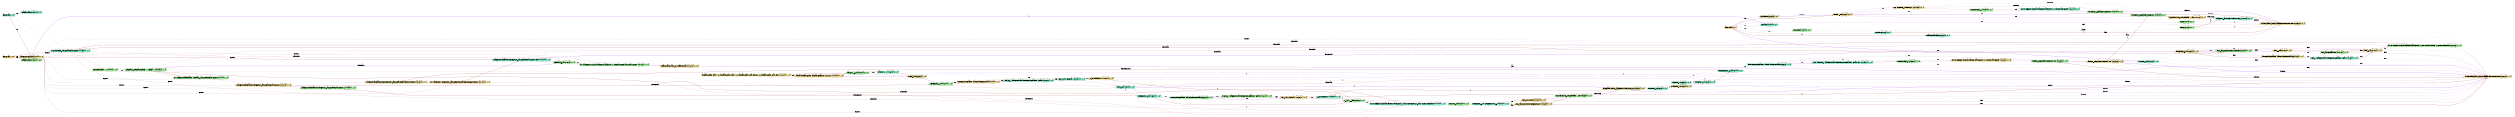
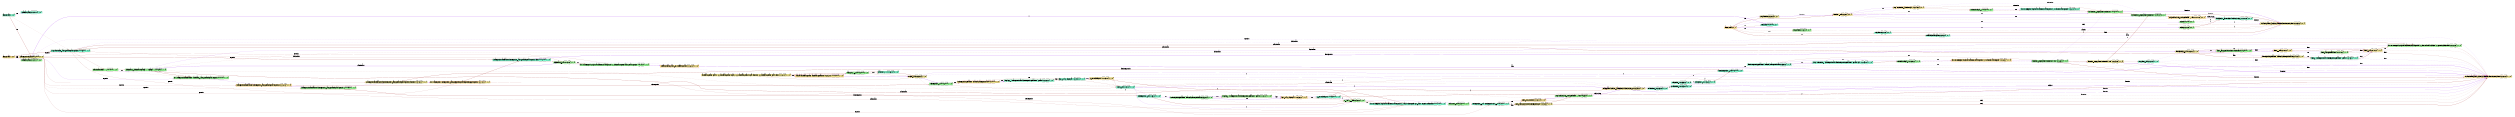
edge "Facet2DStream['0', '0', '1']" -> "String zkHost = null@@@67@@@['1', '1', '0']": now "Facet2DStream['0', '0', '1']" -> "Bucket y@@@2@@@['0', '0', '1']"
node "int dimensionX = 10@@@55@@@['0', '1', '0']": fillcolor khaki -> aquamarine
